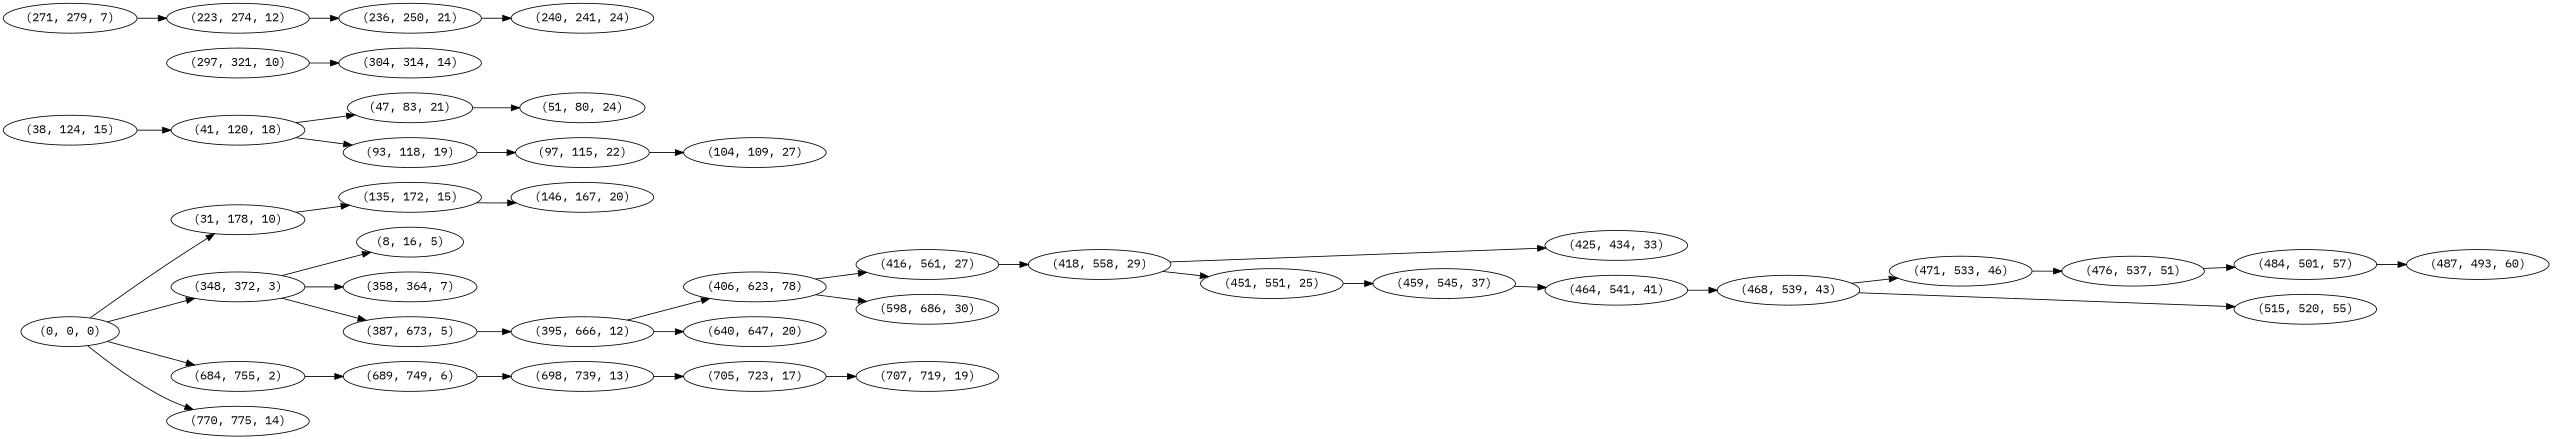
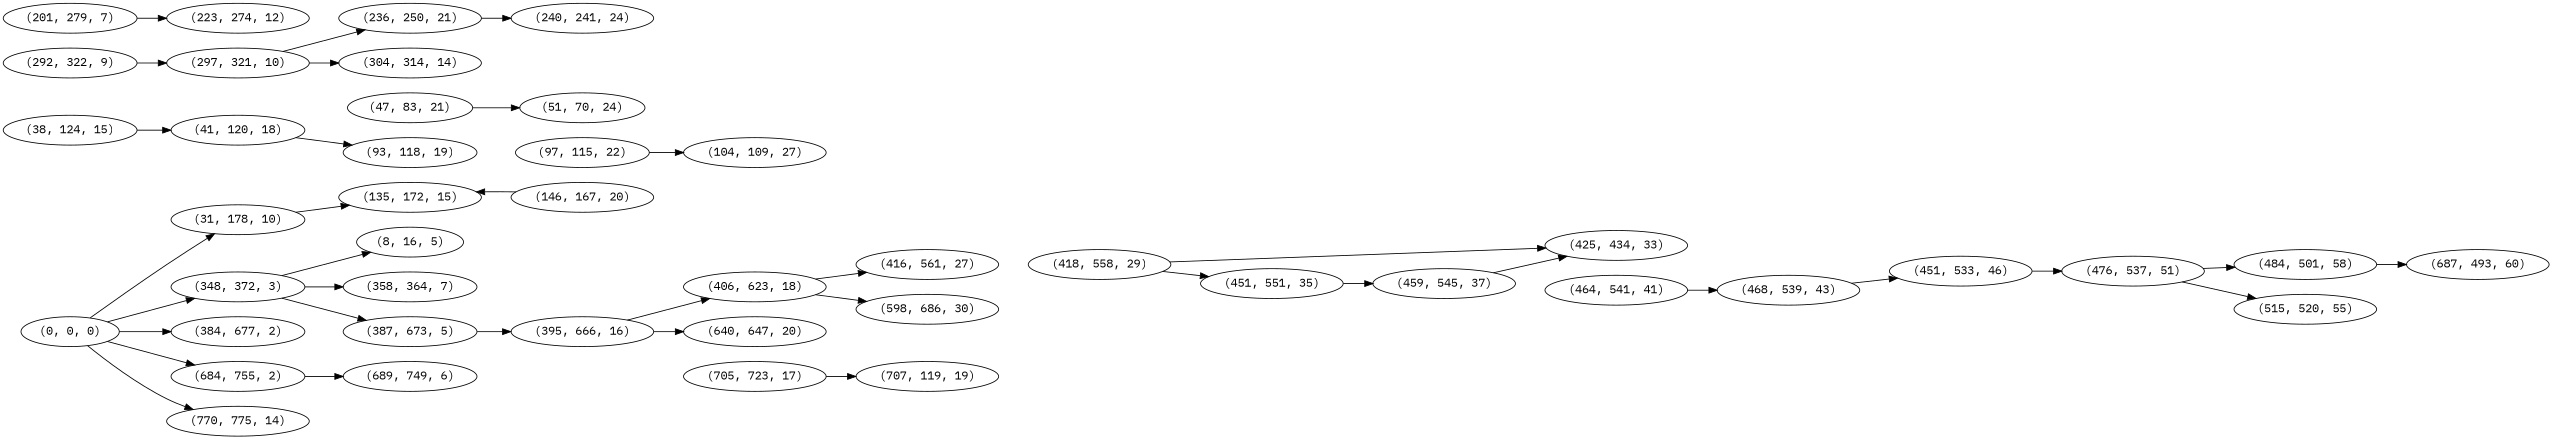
node "(271, 279, 7)": label "(271, 279, 7)" -> "(201, 279, 7)"
edge "(223, 274, 12)" -> "(236, 250, 21)": now "(297, 321, 10)" -> "(236, 250, 21)"
node "(292, 322, 9)": added
node "(51, 80, 24)": label "(51, 80, 24)" -> "(51, 70, 24)"
edge "(41, 120, 18)" -> "(47, 83, 21)": removed
edge "(93, 118, 19)" -> "(97, 115, 22)": removed
edge "(135, 172, 15)" -> "(146, 167, 20)": reversed
edge "(416, 561, 27)" -> "(418, 558, 29)": removed
node "(484, 501, 57)": label "(484, 501, 57)" -> "(484, 501, 58)"
node "(487, 493, 60)": label "(487, 493, 60)" -> "(687, 493, 60)"
node "(471, 533, 46)": label "(471, 533, 46)" -> "(451, 533, 46)"
node "(451, 551, 25)": label "(451, 551, 25)" -> "(451, 551, 35)"
node "(406, 623, 78)": label "(406, 623, 78)" -> "(406, 623, 18)"
edge "(459, 545, 37)" -> "(464, 541, 41)": now "(459, 545, 37)" -> "(425, 434, 33)"
edge "(468, 539, 43)" -> "(515, 520, 55)": now "(476, 537, 51)" -> "(515, 520, 55)"
node "(384, 677, 2)": added
node "(395, 666, 12)": label "(395, 666, 12)" -> "(395, 666, 16)"
node "(698, 739, 13)": removed
node "(707, 719, 19)": label "(707, 719, 19)" -> "(707, 119, 19)"
